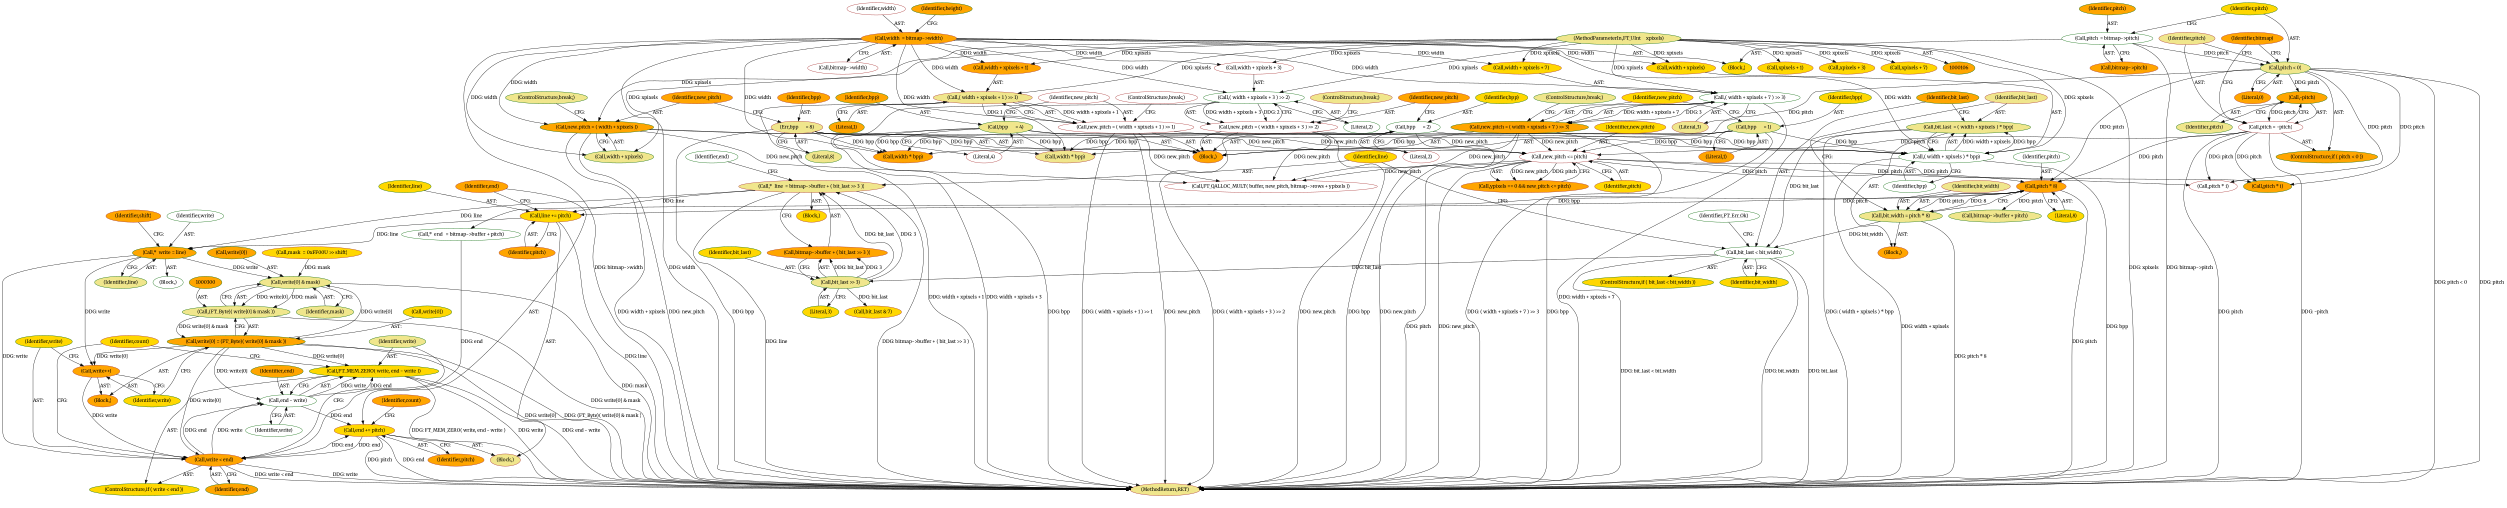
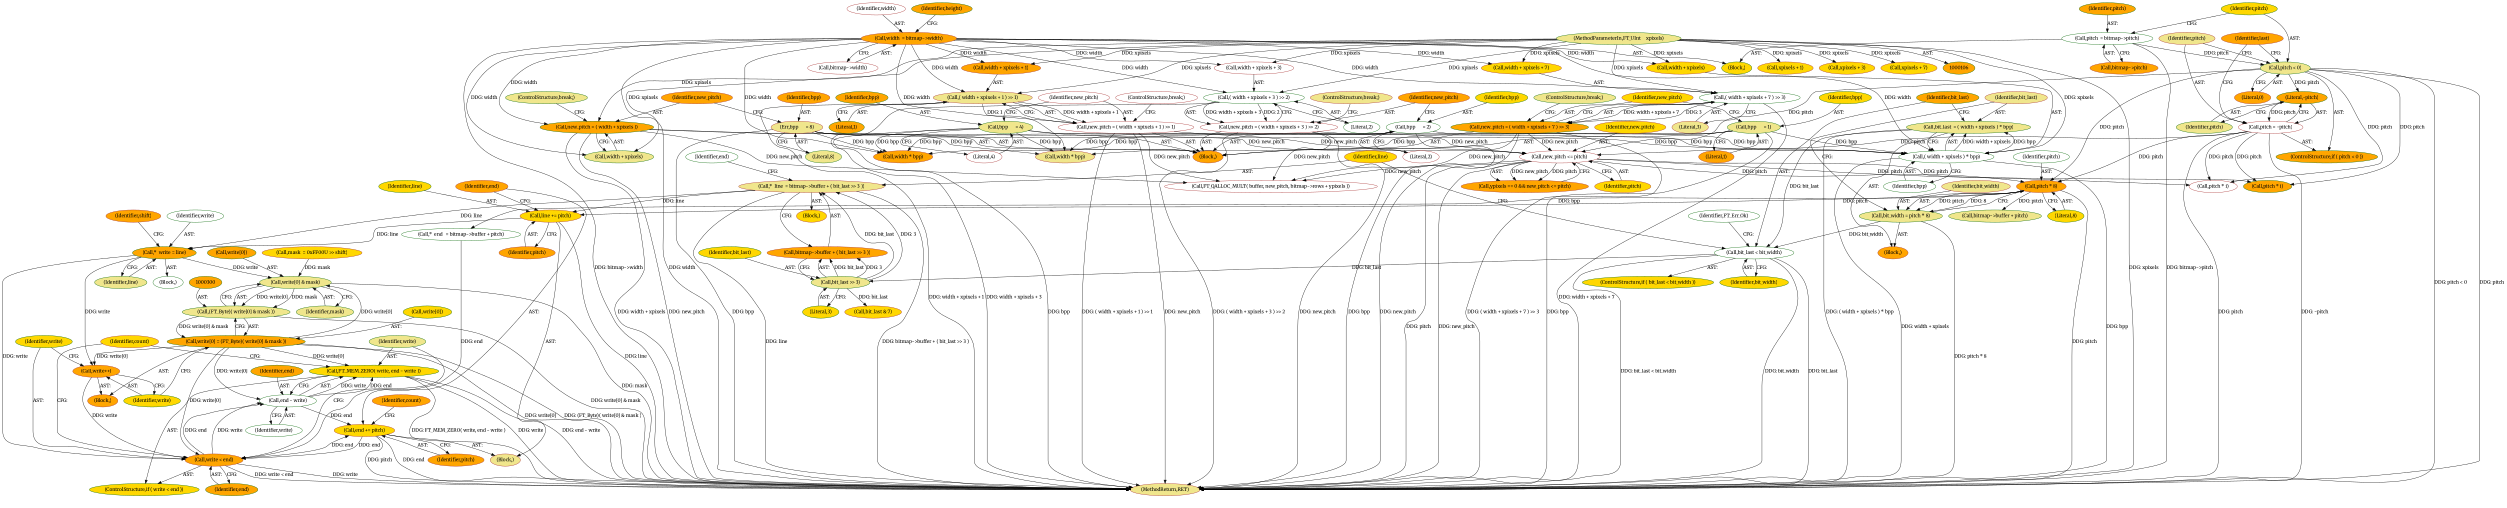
node "(Identifier,bitmap)": label "(Identifier,bitmap)" -> "(Identifier,last)"
node "(Call,-pitch)": label "(Call,-pitch)" -> "(Literal,-pitch)"
